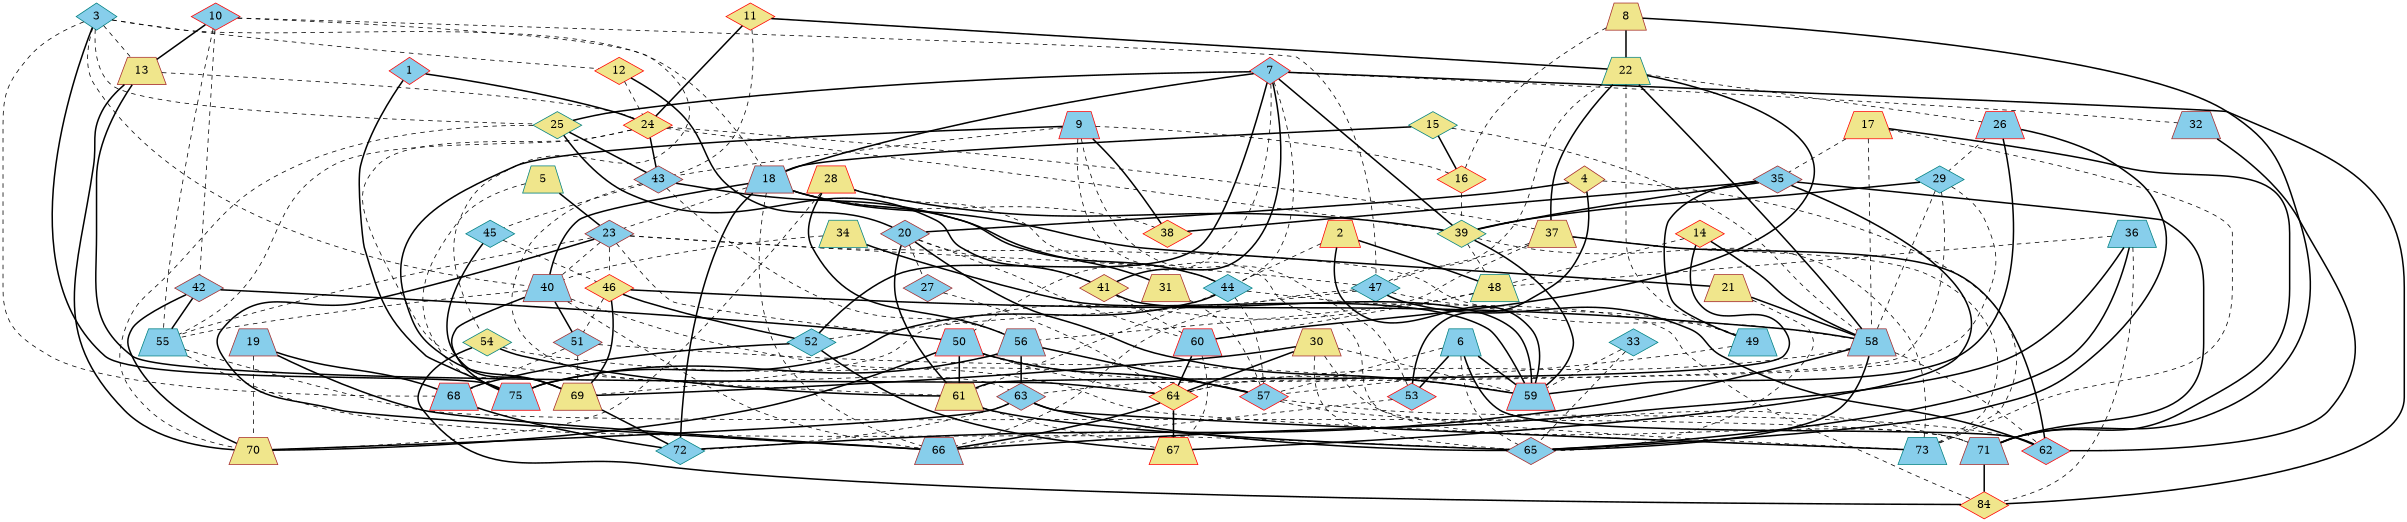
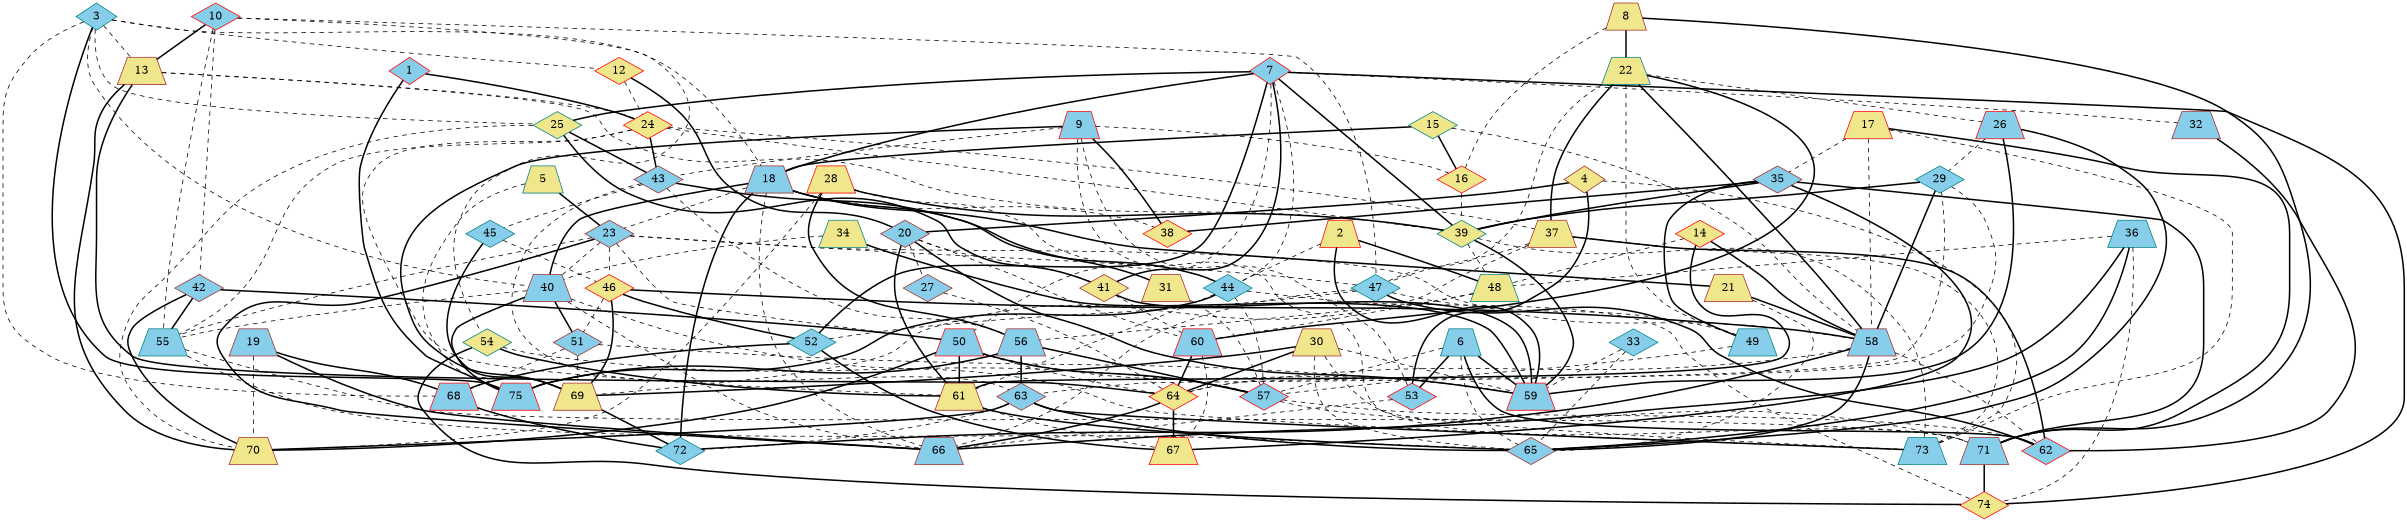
node "11": removed
edge "13" -- "39": added
edge "29" -- "58": style dashed -> bold
node "84": label "84" -> "74"
